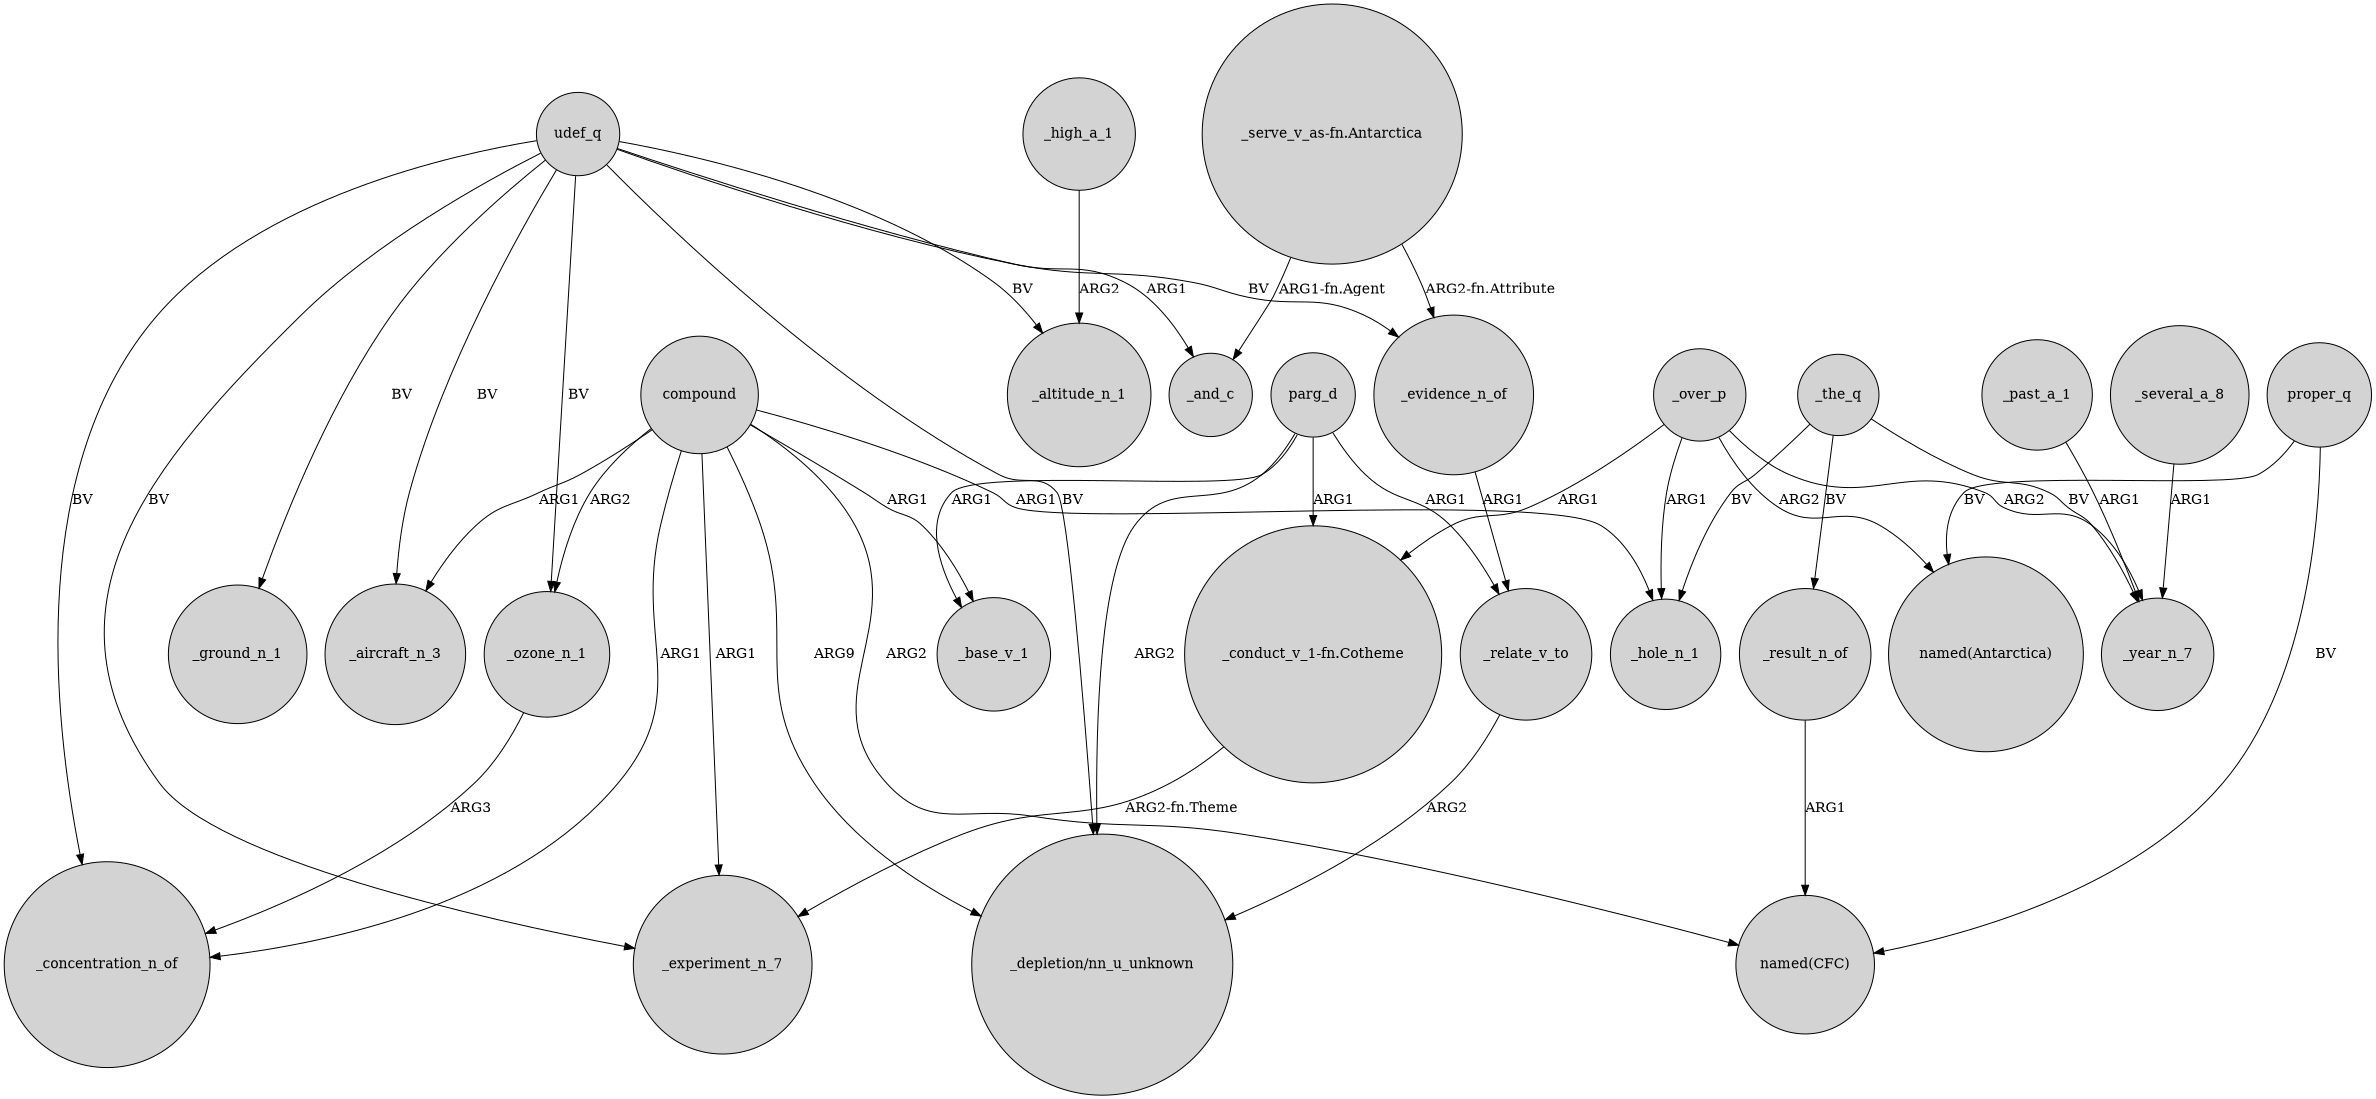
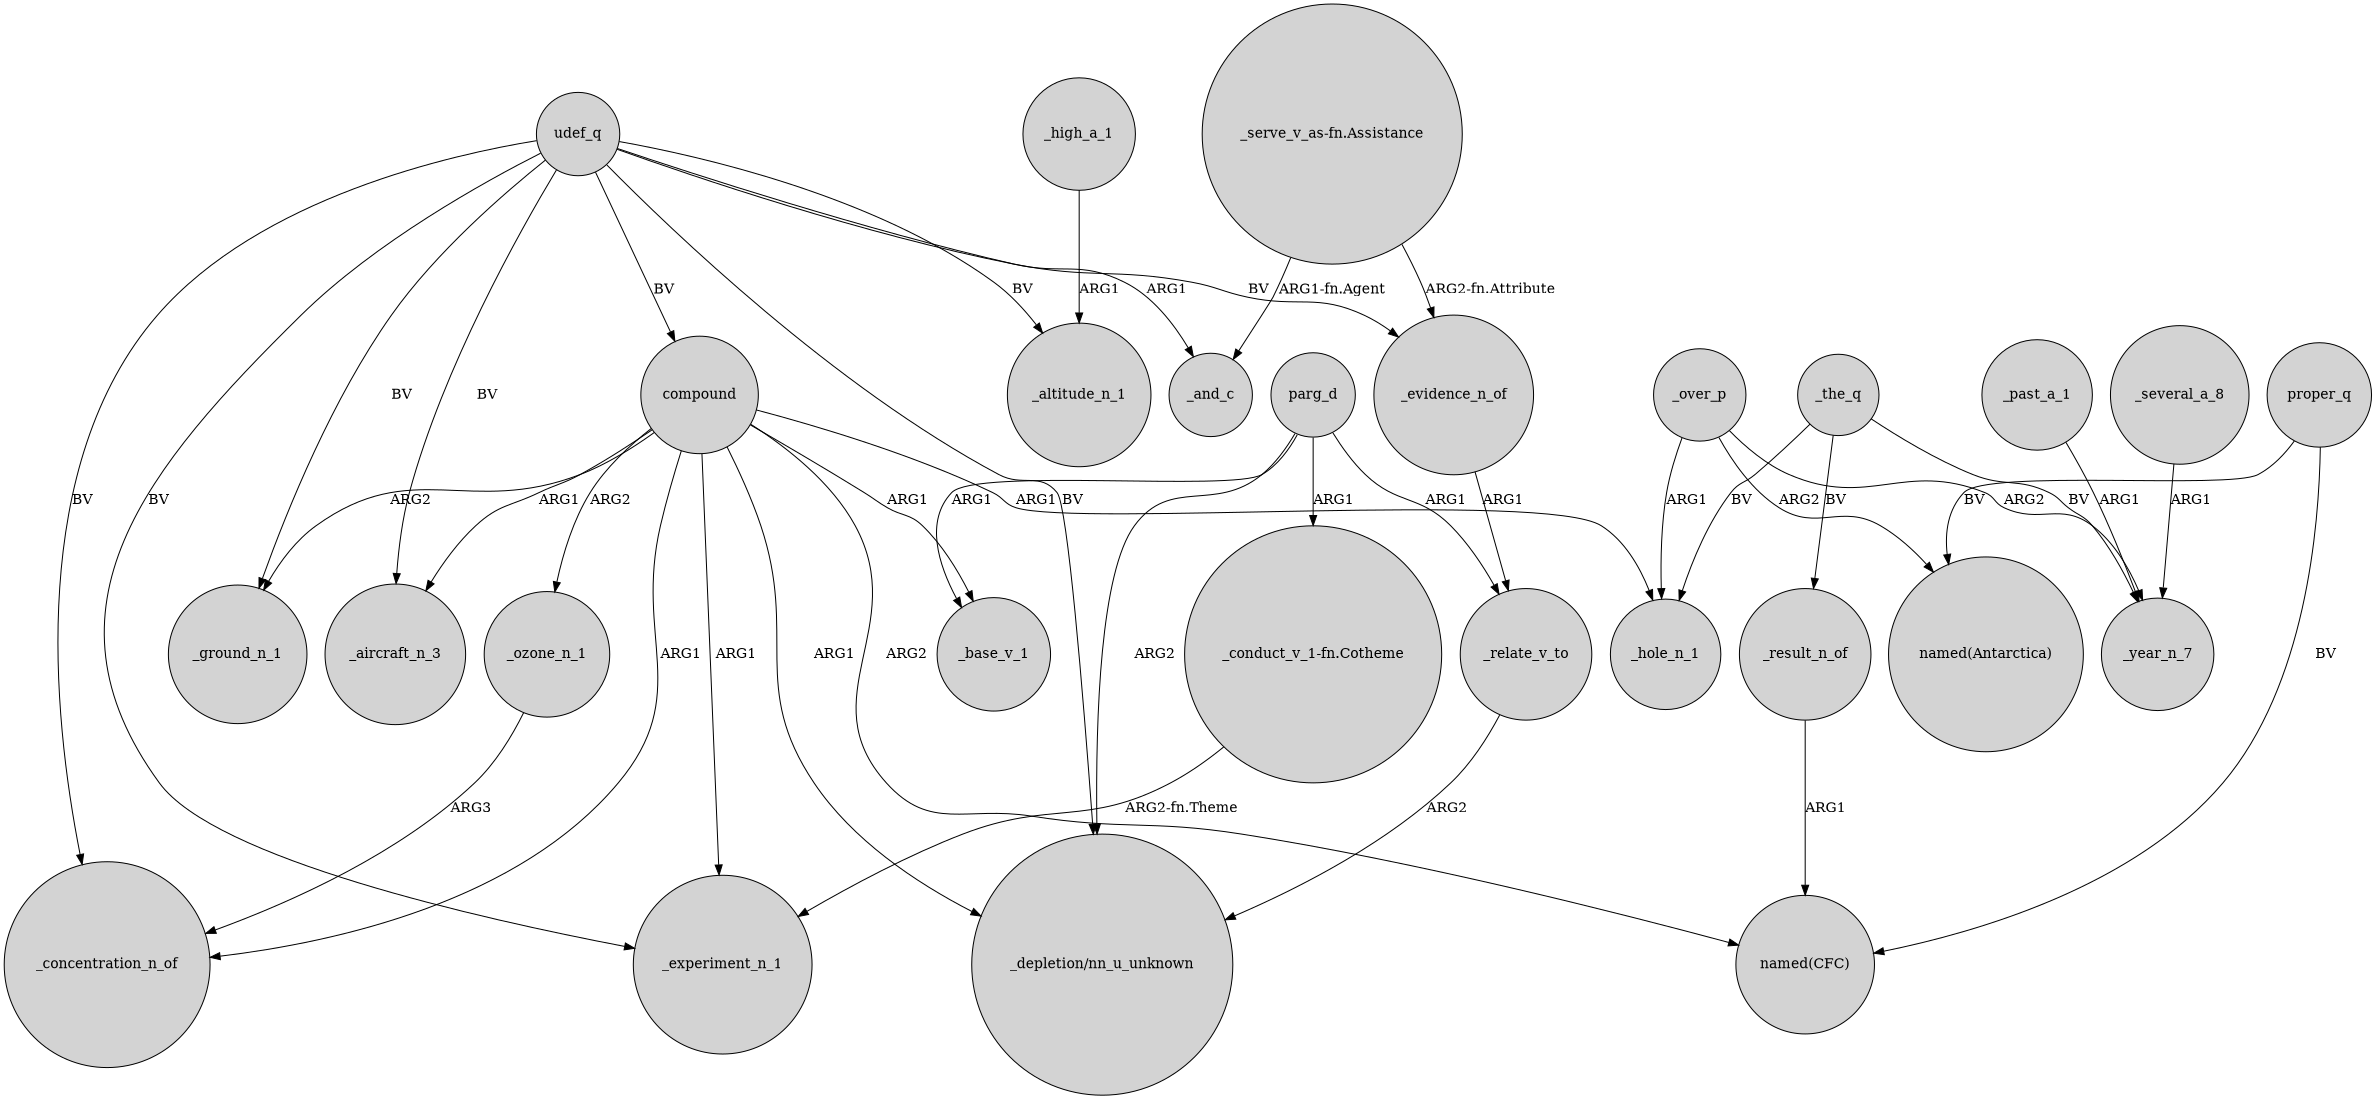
node "_serve_v_as-fn.Antarctica": label "_serve_v_as-fn.Antarctica" -> "_serve_v_as-fn.Assistance"
edge "_high_a_1" -> "_altitude_n_1": label "ARG2" -> "ARG1"
edge "udef_q" -> "_ozone_n_1": now "udef_q" -> "compound"
edge "compound" -> "_ground_n_1": added, label "ARG2"
edge "_over_p" -> "_conduct_v_1-fn.Cotheme": removed, label "ARG1"
edge "compound" -> "_depletion/nn_u_unknown": label "ARG9" -> "ARG1"
node "_experiment_n_7": label "_experiment_n_7" -> "_experiment_n_1"
